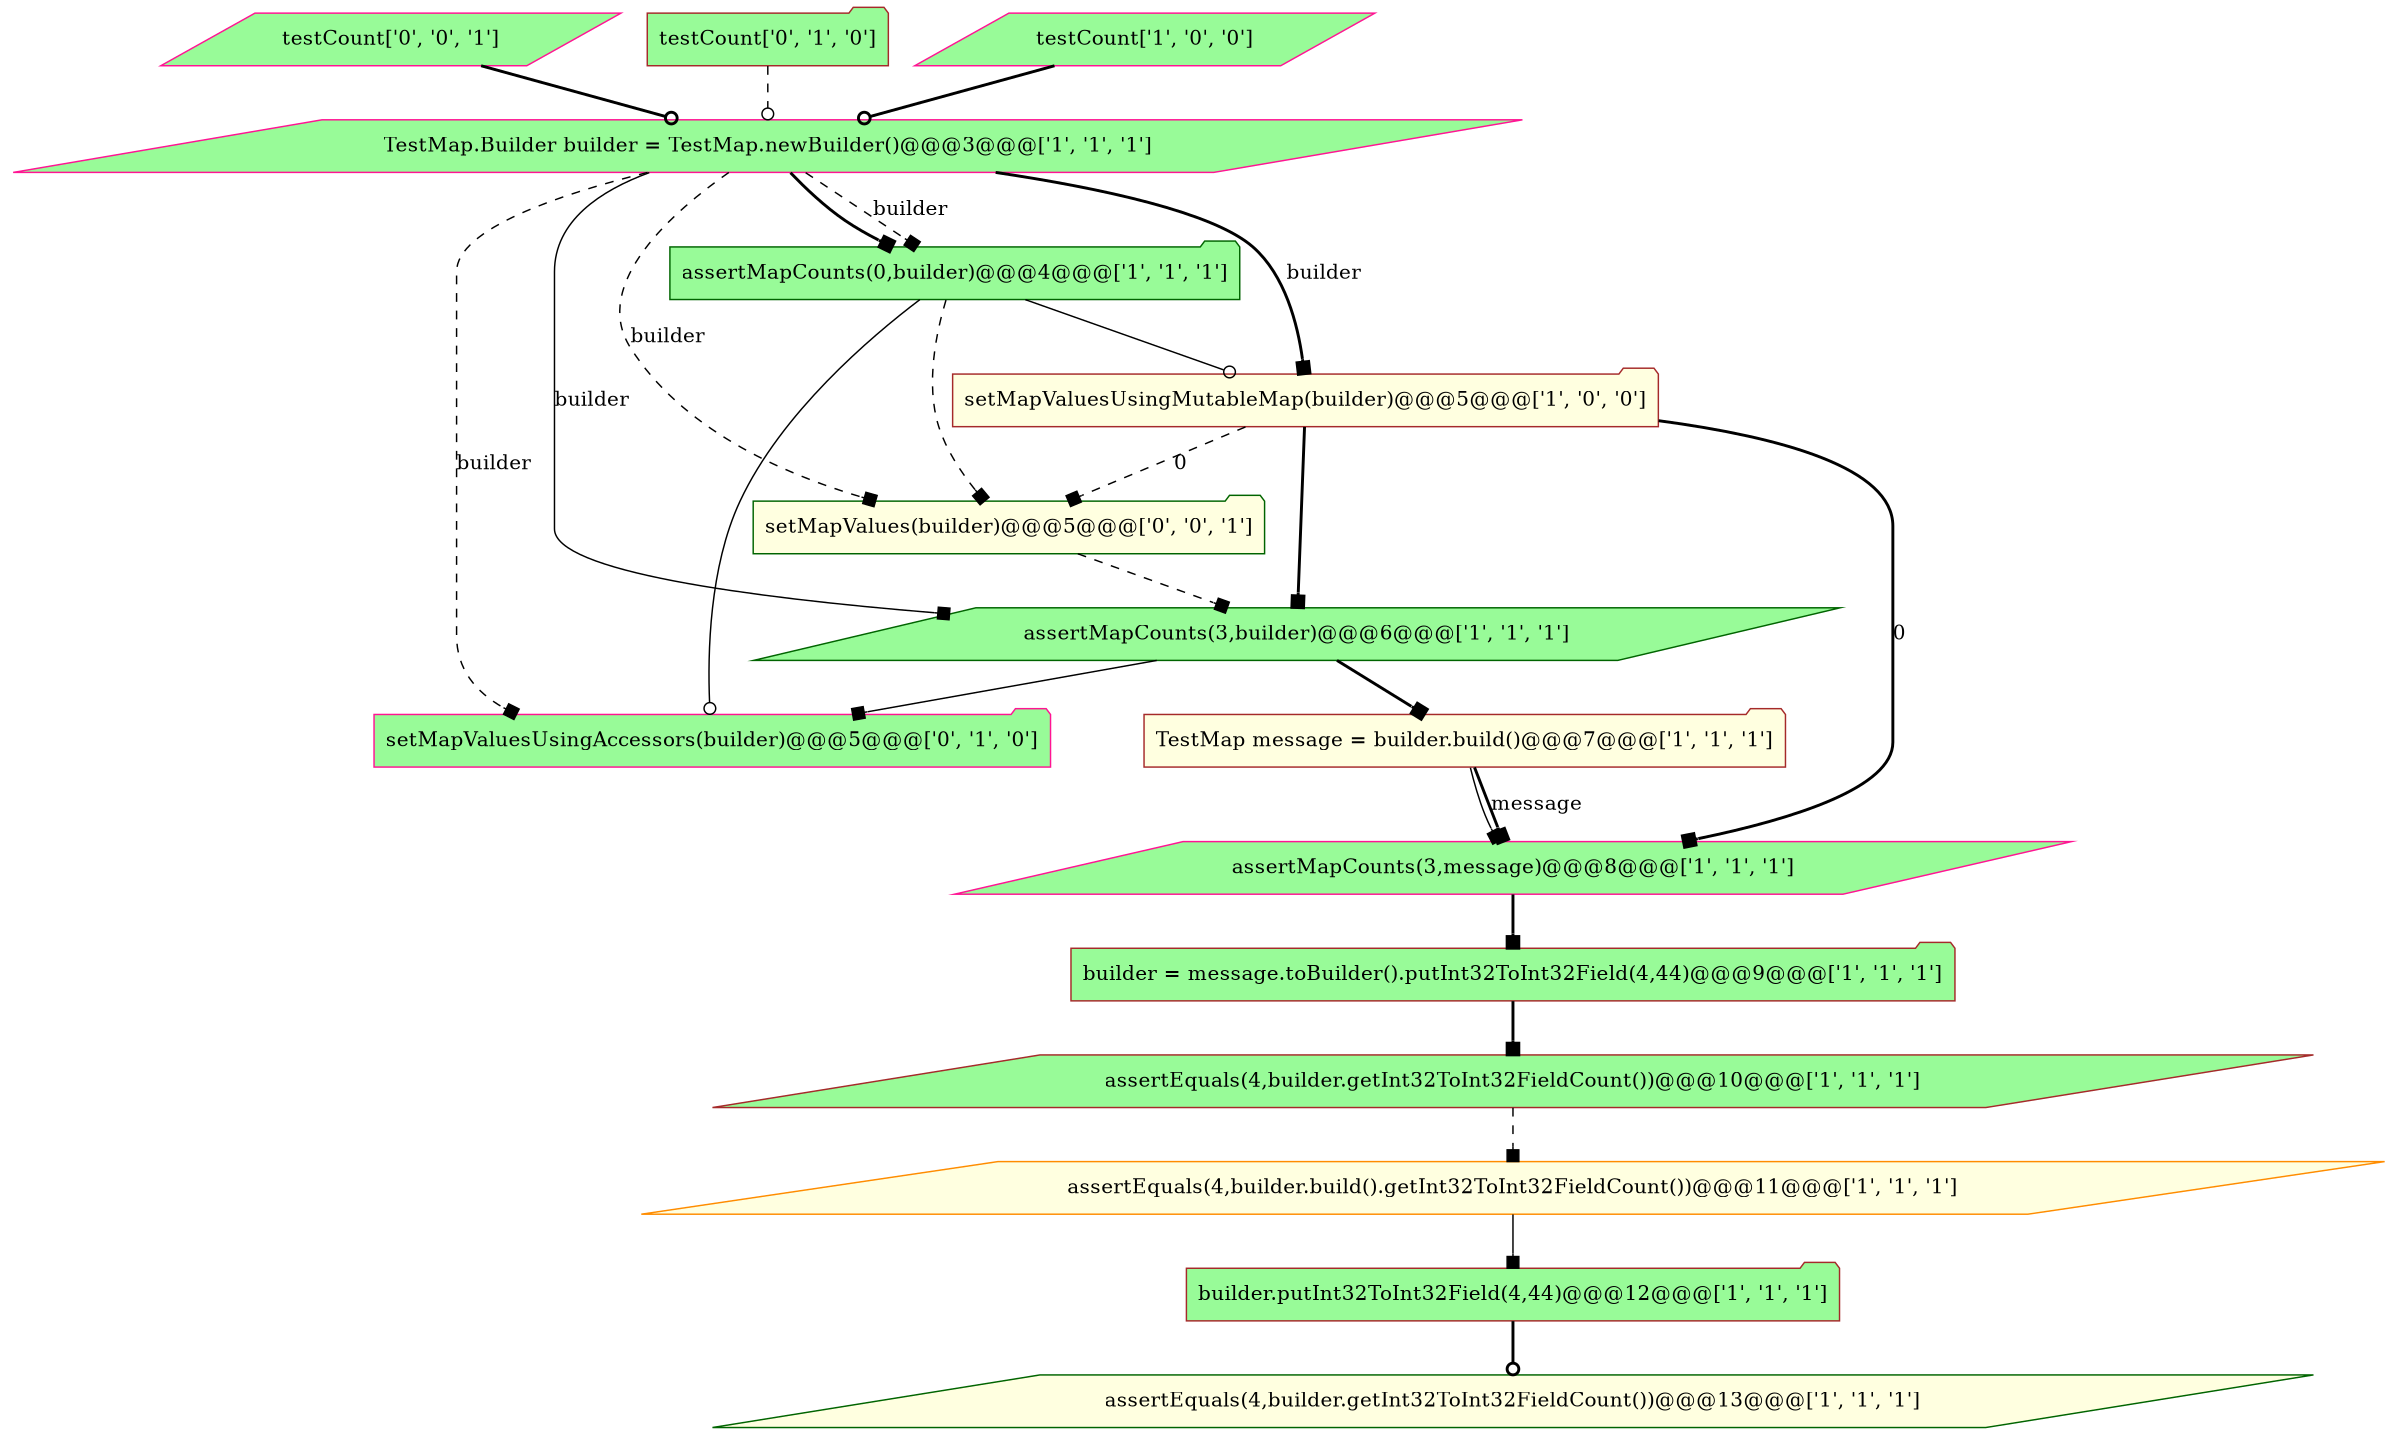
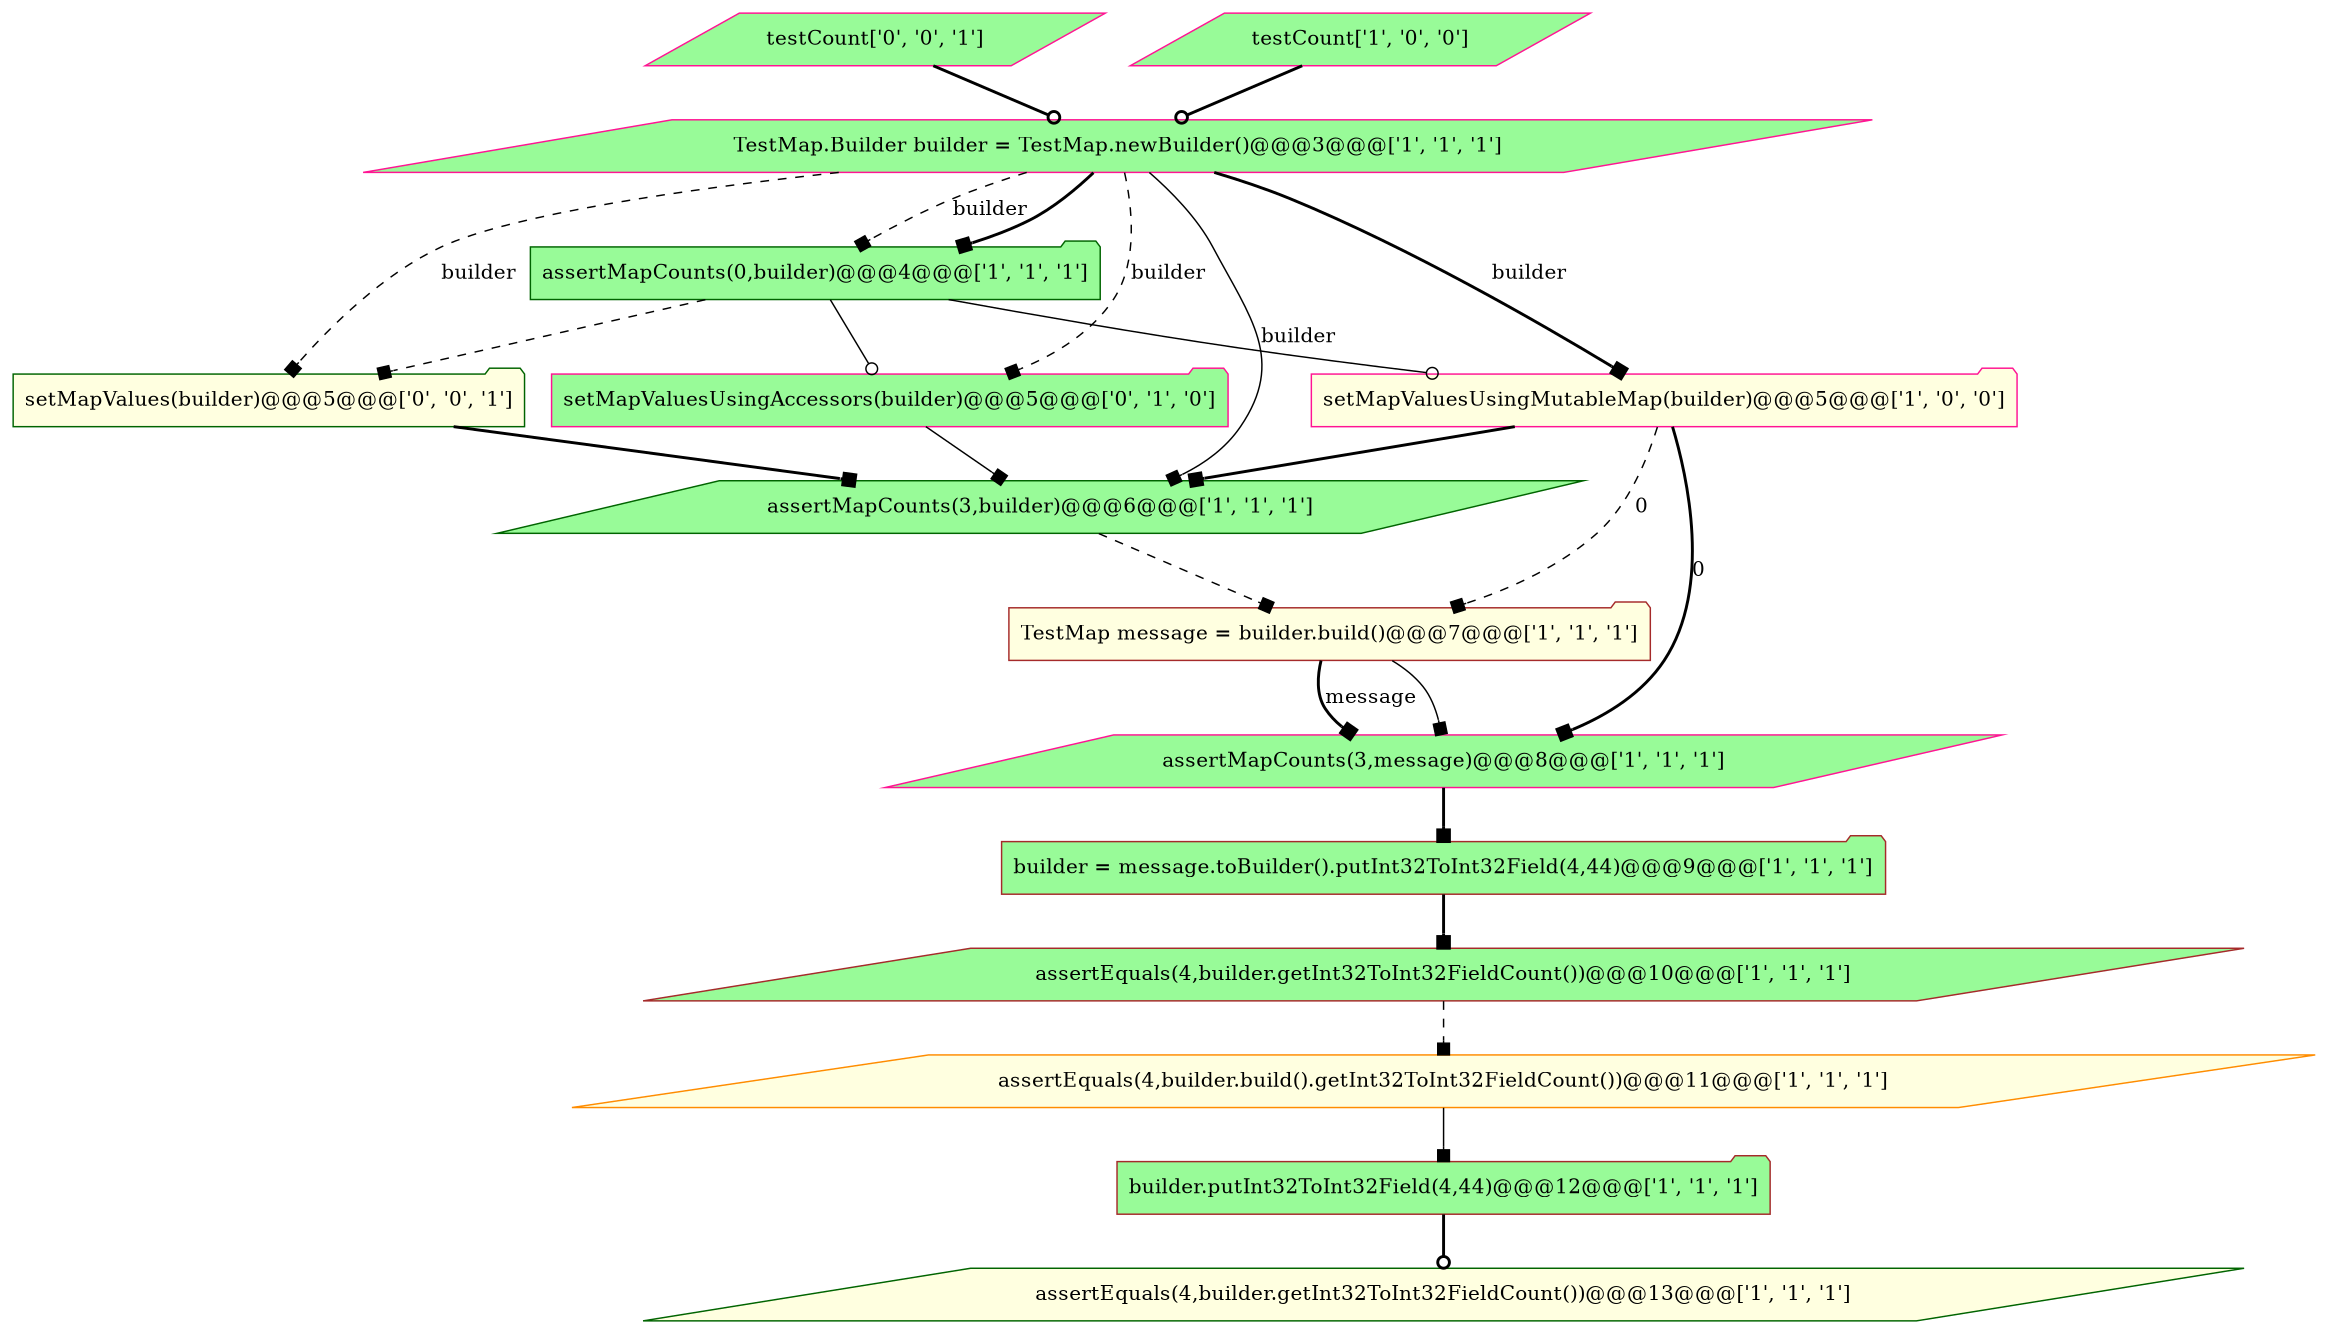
node "testCount['0', '1', '0']": removed
node "setMapValuesUsingMutableMap(builder)@@@5@@@['1', '0', '0']": color brown -> deeppink
edge "setMapValuesUsingMutableMap(builder)@@@5@@@['1', '0', '0']" -> "setMapValues(builder)@@@5@@@['0', '0', '1']": now "setMapValuesUsingMutableMap(builder)@@@5@@@['1', '0', '0']" -> "TestMap message = builder.build()@@@7@@@['1', '1', '1']"
edge "setMapValues(builder)@@@5@@@['0', '0', '1']" -> "assertMapCounts(3,builder)@@@6@@@['1', '1', '1']": style dashed -> bold
edge "assertMapCounts(3,builder)@@@6@@@['1', '1', '1']" -> "TestMap message = builder.build()@@@7@@@['1', '1', '1']": style bold -> dashed
edge "assertMapCounts(3,builder)@@@6@@@['1', '1', '1']" -> "setMapValuesUsingAccessors(builder)@@@5@@@['0', '1', '0']": reversed
